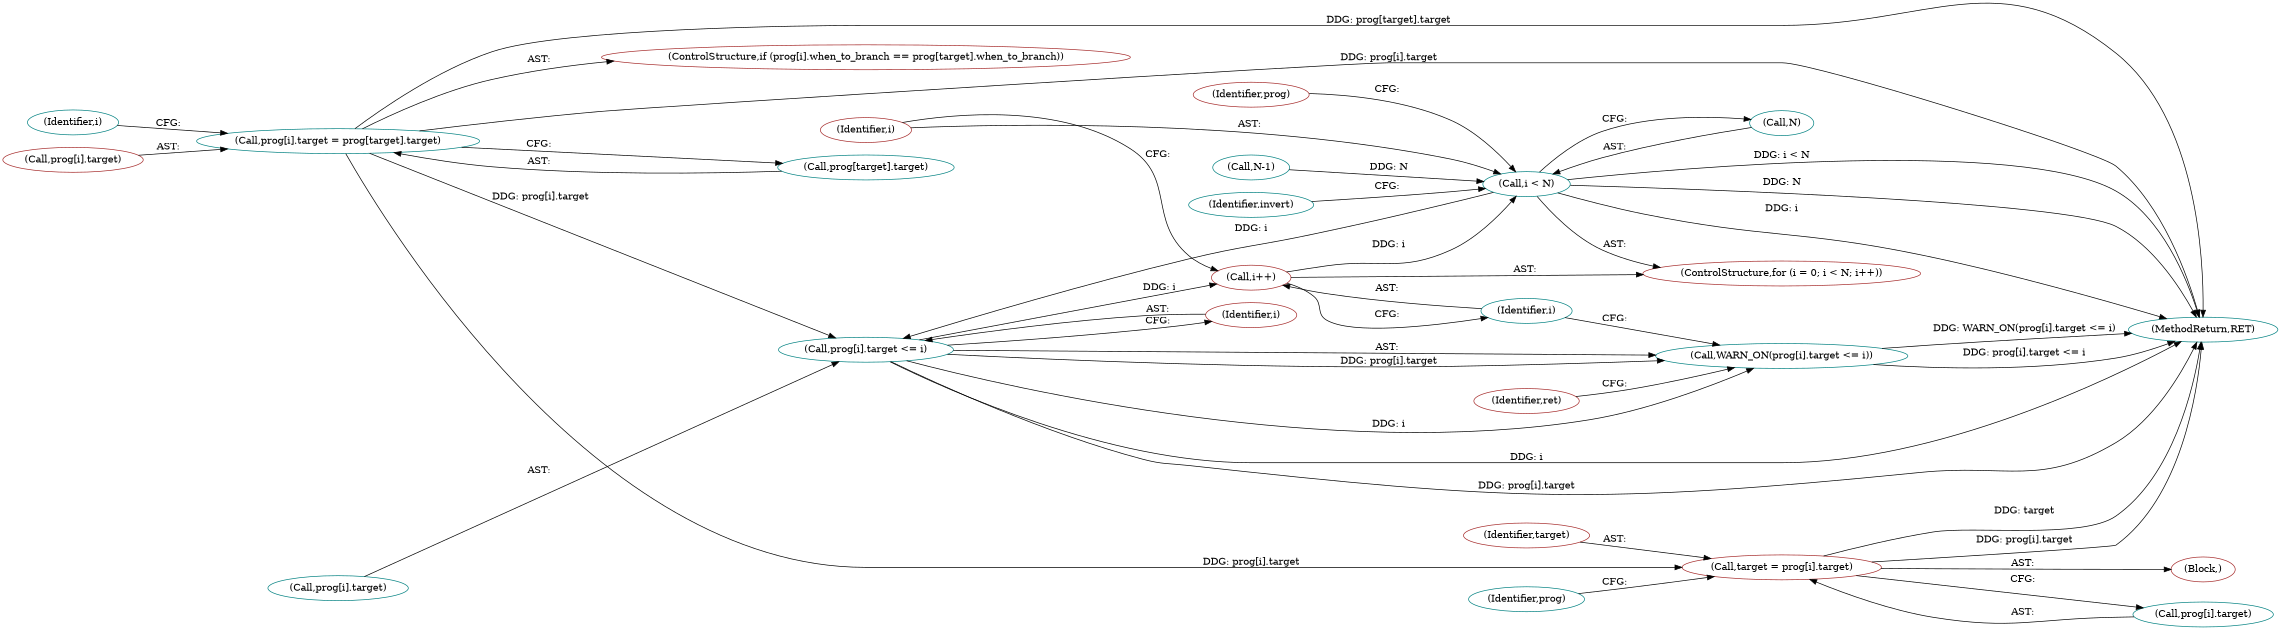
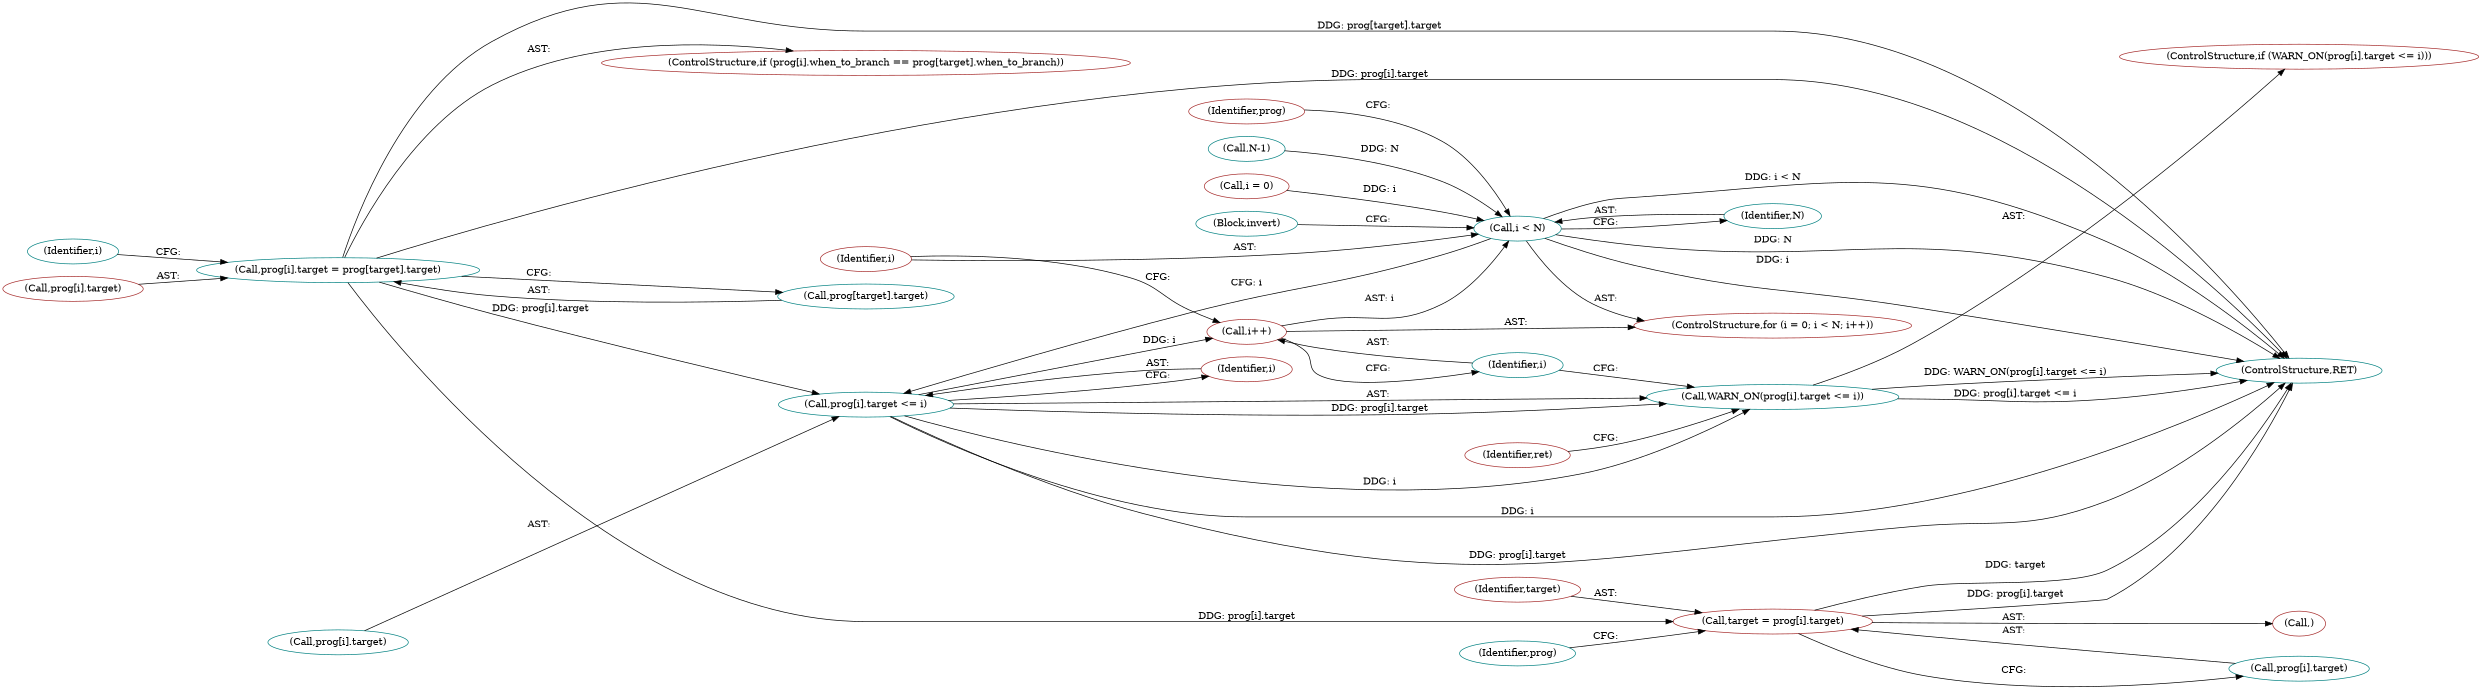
node "(ControlStructure,if (WARN_ON(prog[i].target <= i)))": added
node "(Call,N)": label "(Call,N)" -> "(Identifier,N)"
node "(Call,i = 0)": added
node "(Identifier,invert)": label "(Identifier,invert)" -> "(Block,invert)"
edge "(Call,i < N)" -> "(Call,prog[i].target <= i)": label "DDG: i" -> "CFG: i"
edge "(Call,i++)" -> "(Call,i < N)": label "DDG: i" -> "AST: i"
node "(MethodReturn,RET)": label "(MethodReturn,RET)" -> "(ControlStructure,RET)"
node "(Block,)": label "(Block,)" -> "(Call,)"
